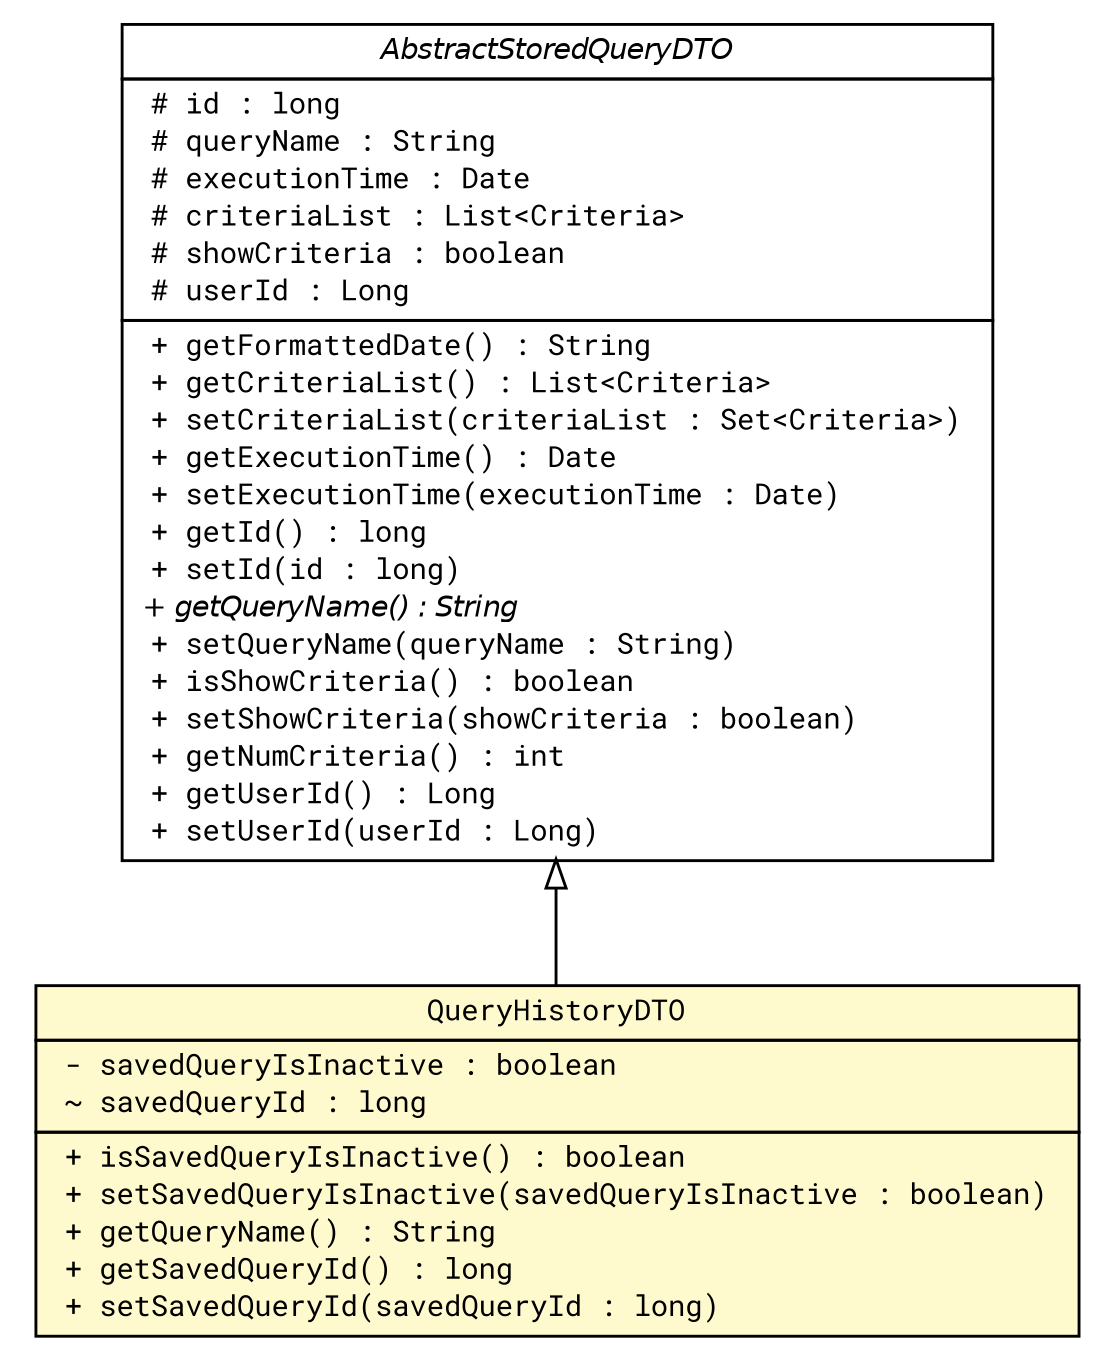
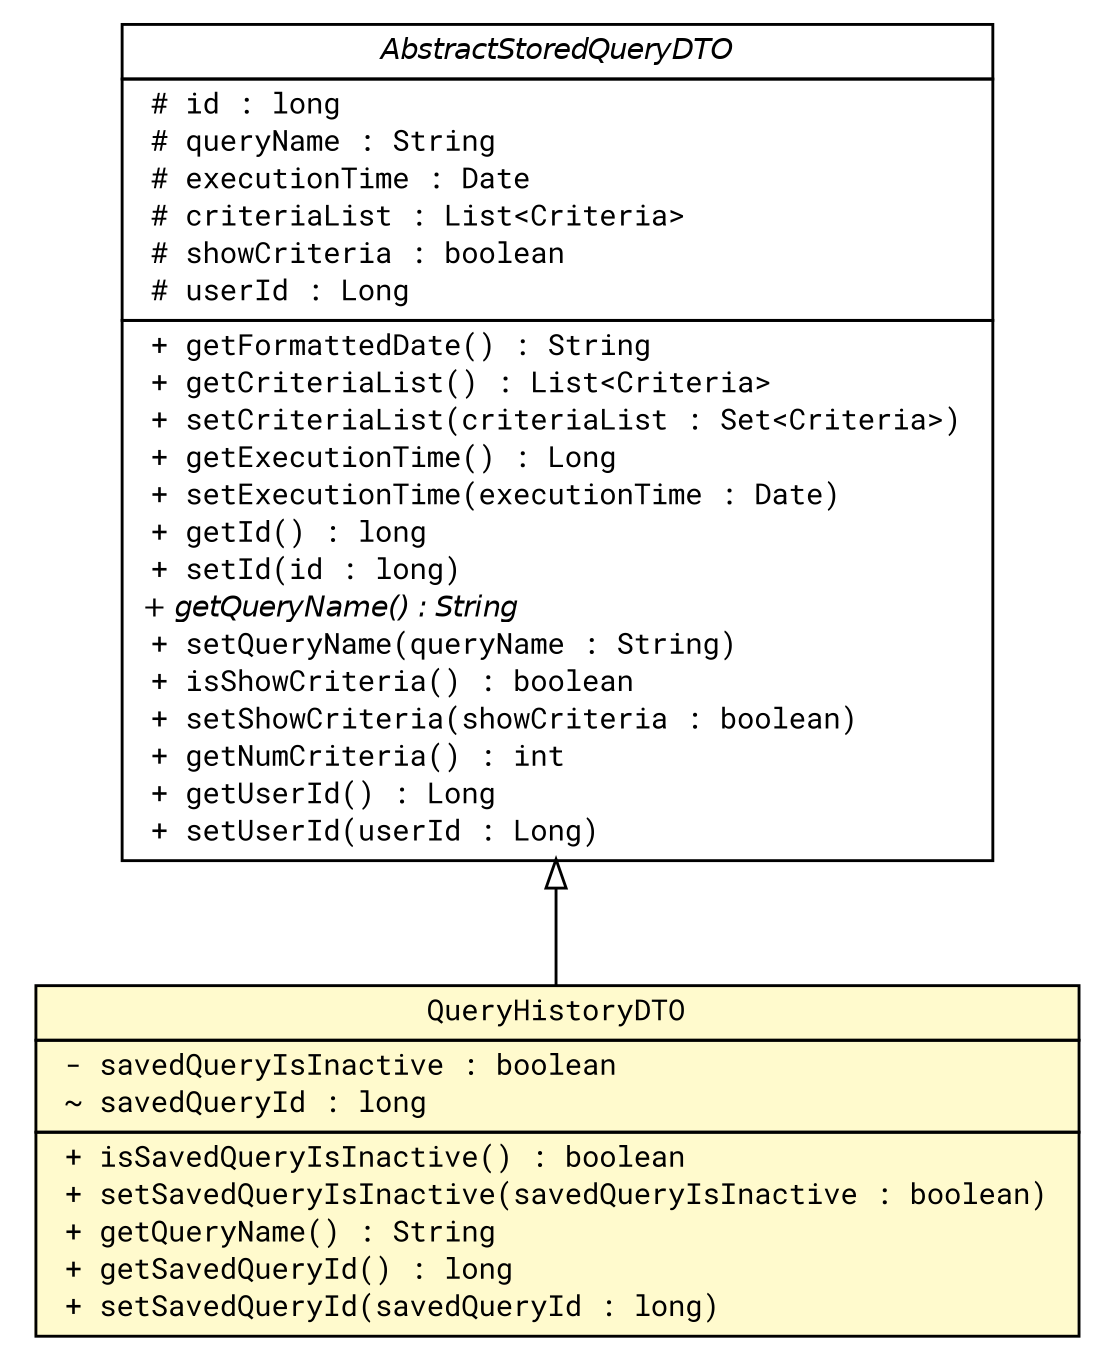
node "AbstractStoredQueryDTO": text "+ getExecutionTime() : Date" -> "+ getExecutionTime() : Long"
